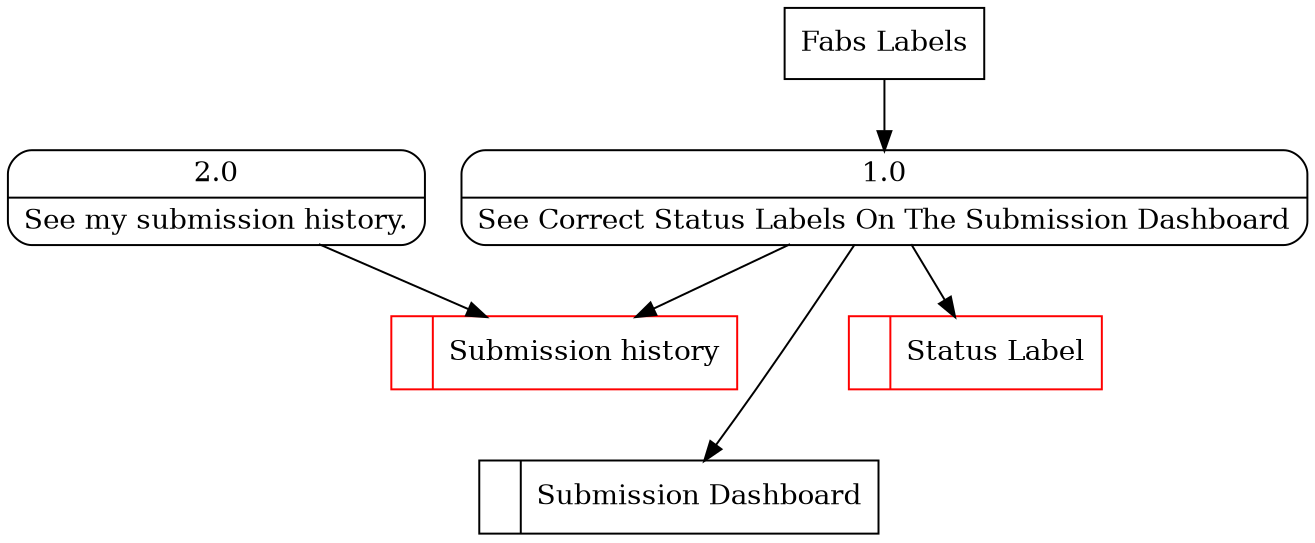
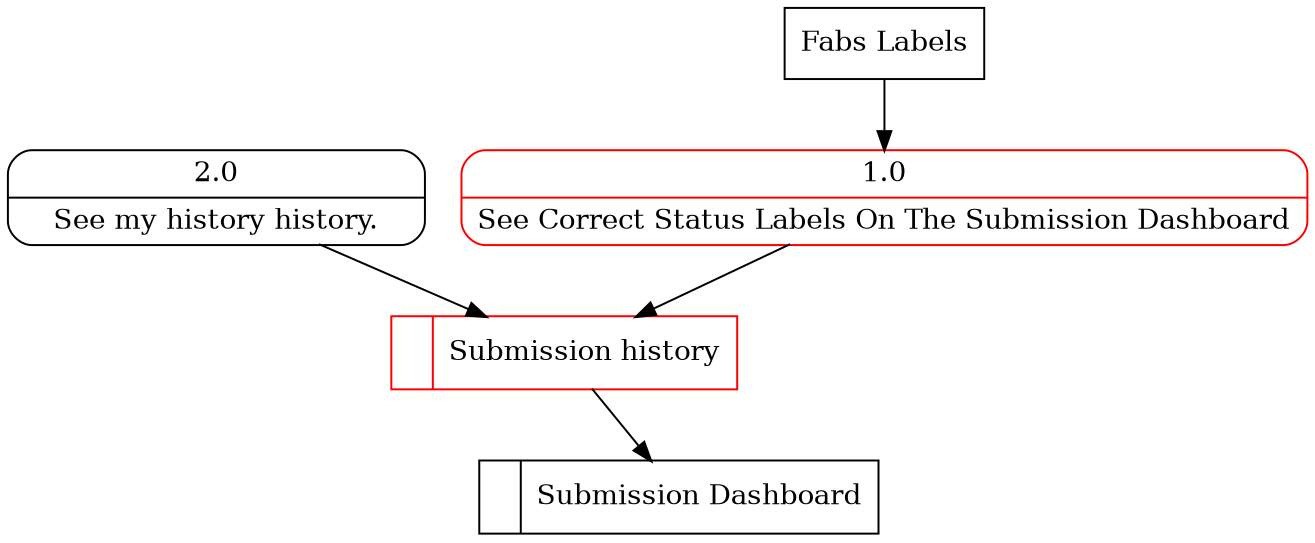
node "1.0": color black -> red
node "2.0": text "See my submission history." -> "See my history history."
edge "1.0" -> "Submission Dashboard": now "Submission history" -> "Submission Dashboard"
node "Status Label": removed
